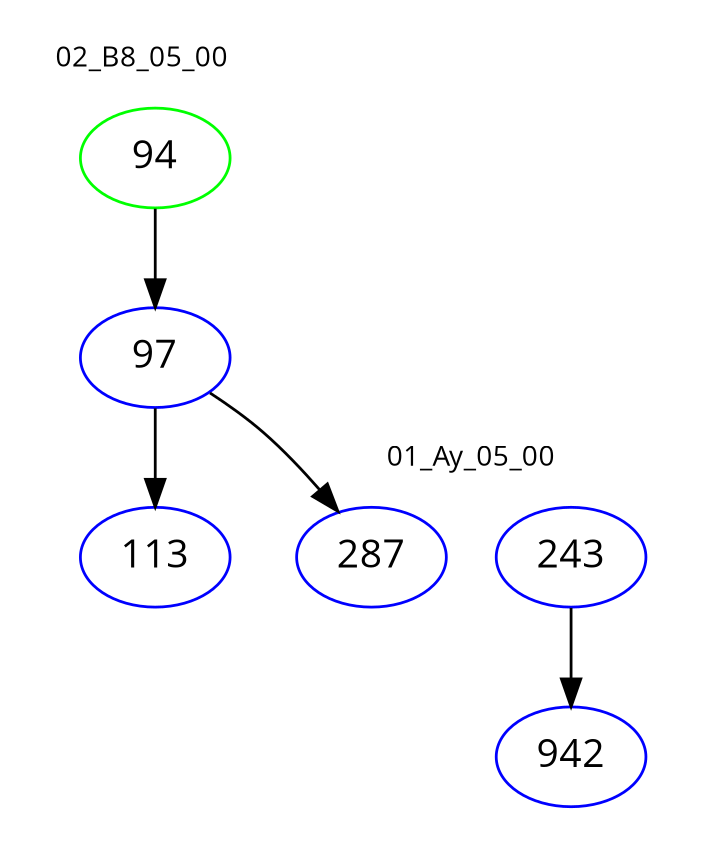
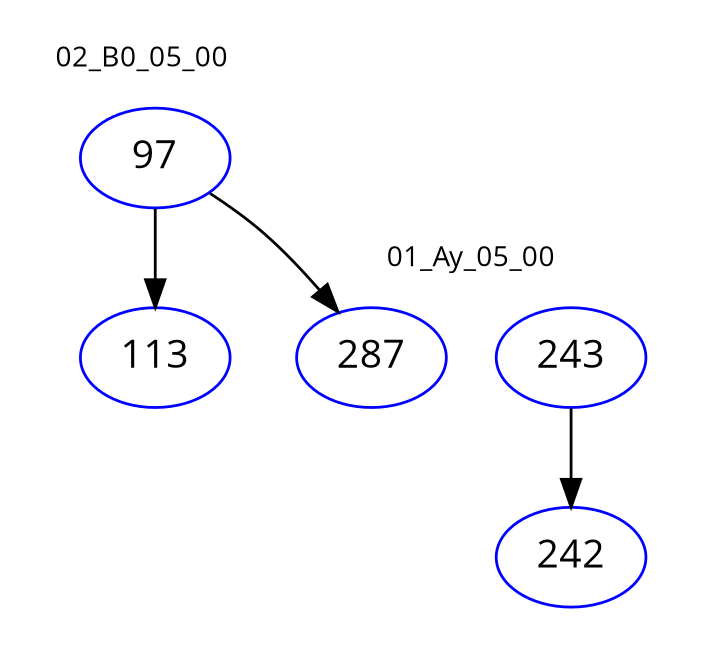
cluster "02_B8_05_00": label "02_B8_05_00" -> "02_B0_05_00"
node "94": removed
node "942": label "942" -> "242"
